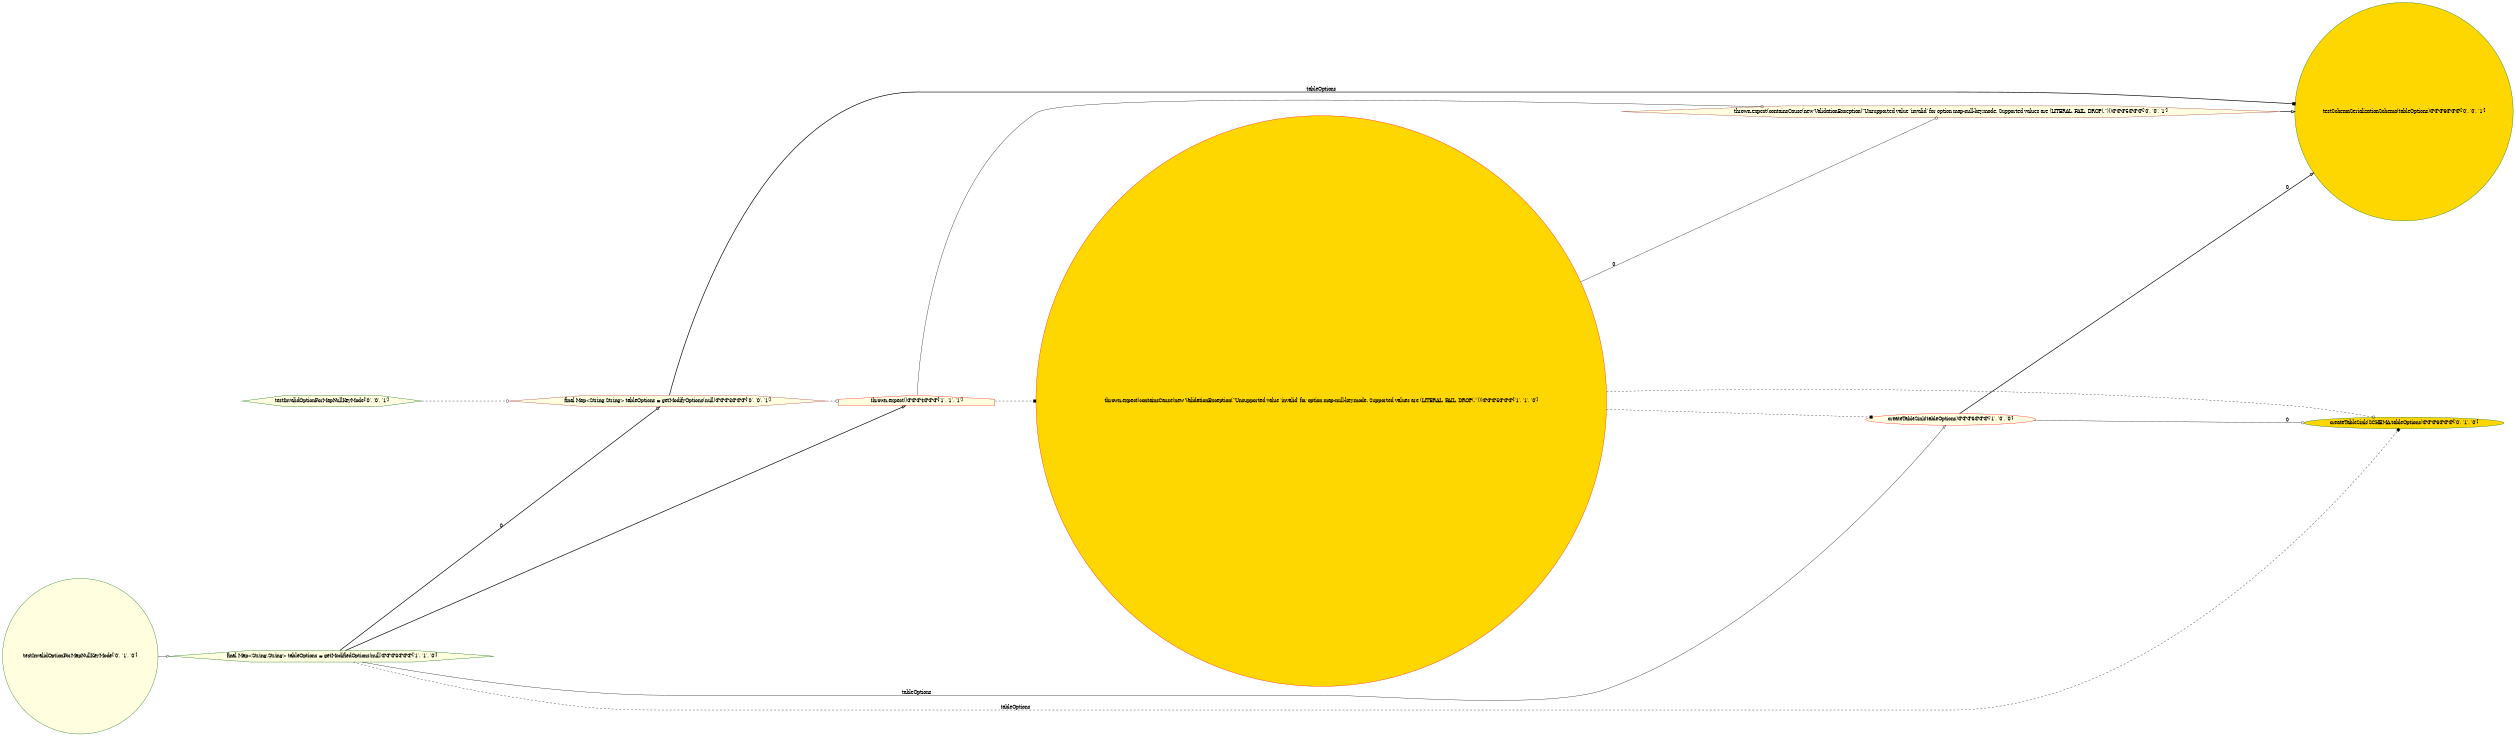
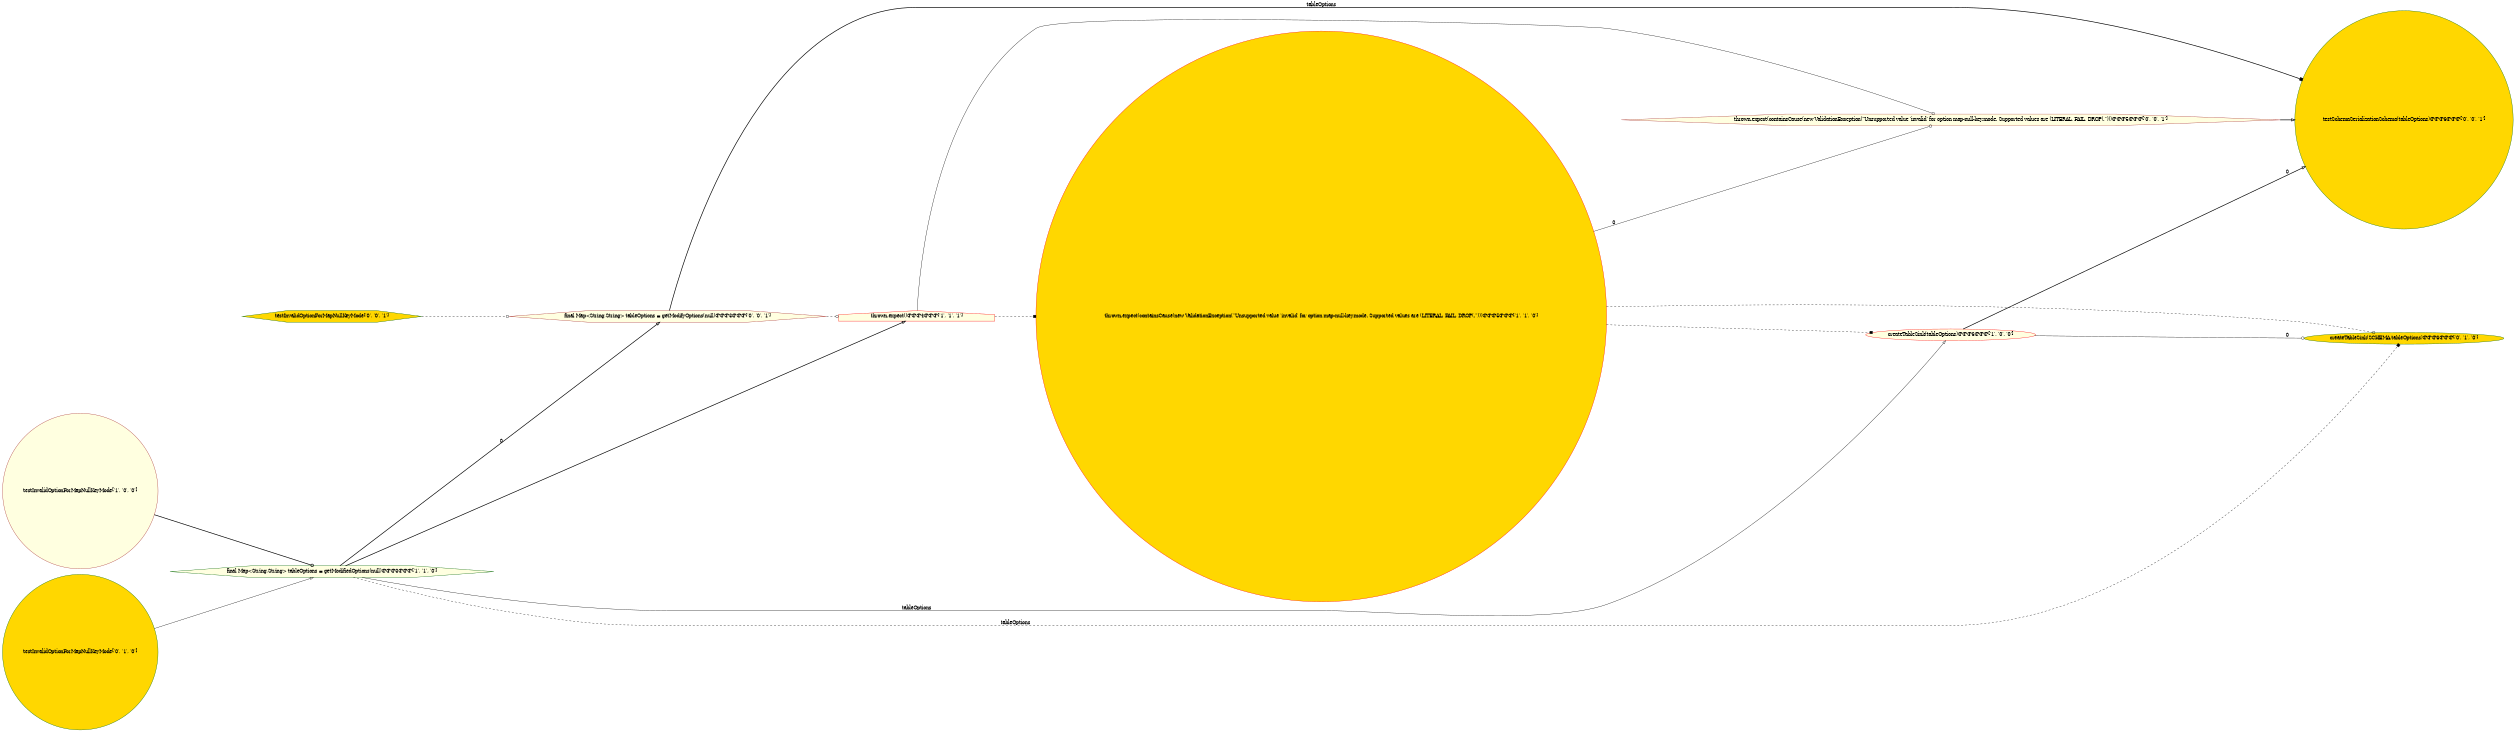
node "testInvalidOptionForMapNullKeyMode['0', '0', '1']": fillcolor lightyellow -> gold
node "testInvalidOptionForMapNullKeyMode['1', '0', '0']": added
node "testInvalidOptionForMapNullKeyMode['0', '1', '0']": fillcolor lightyellow -> gold
